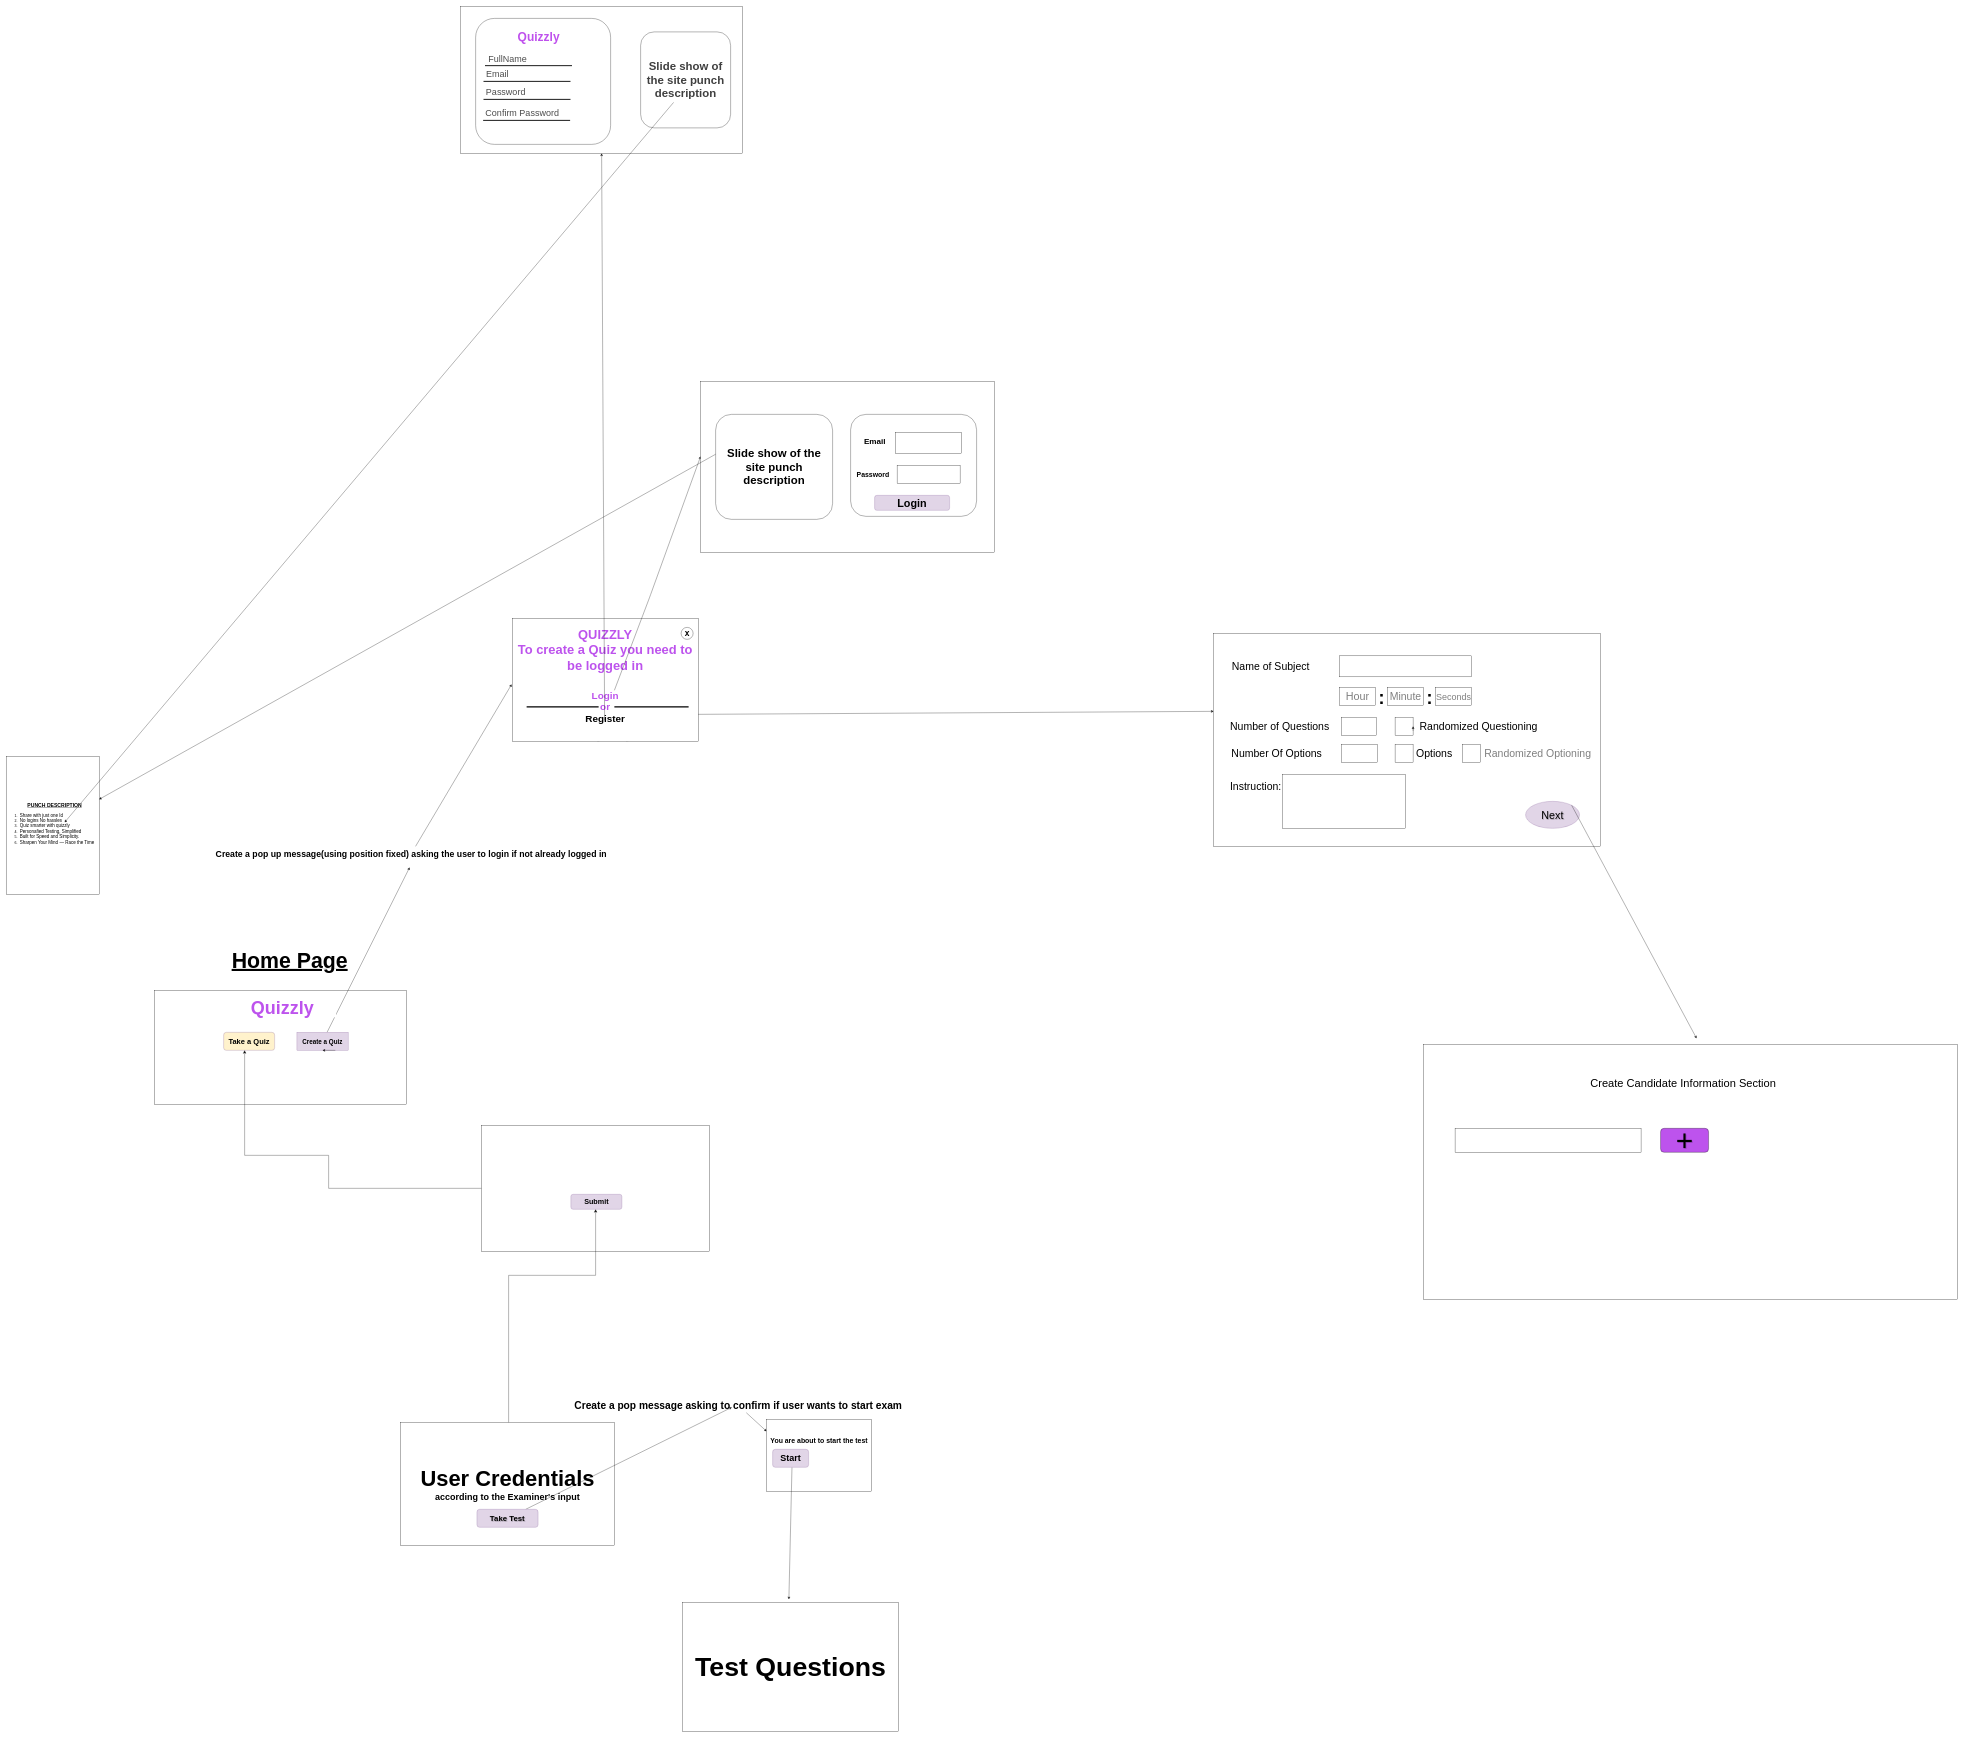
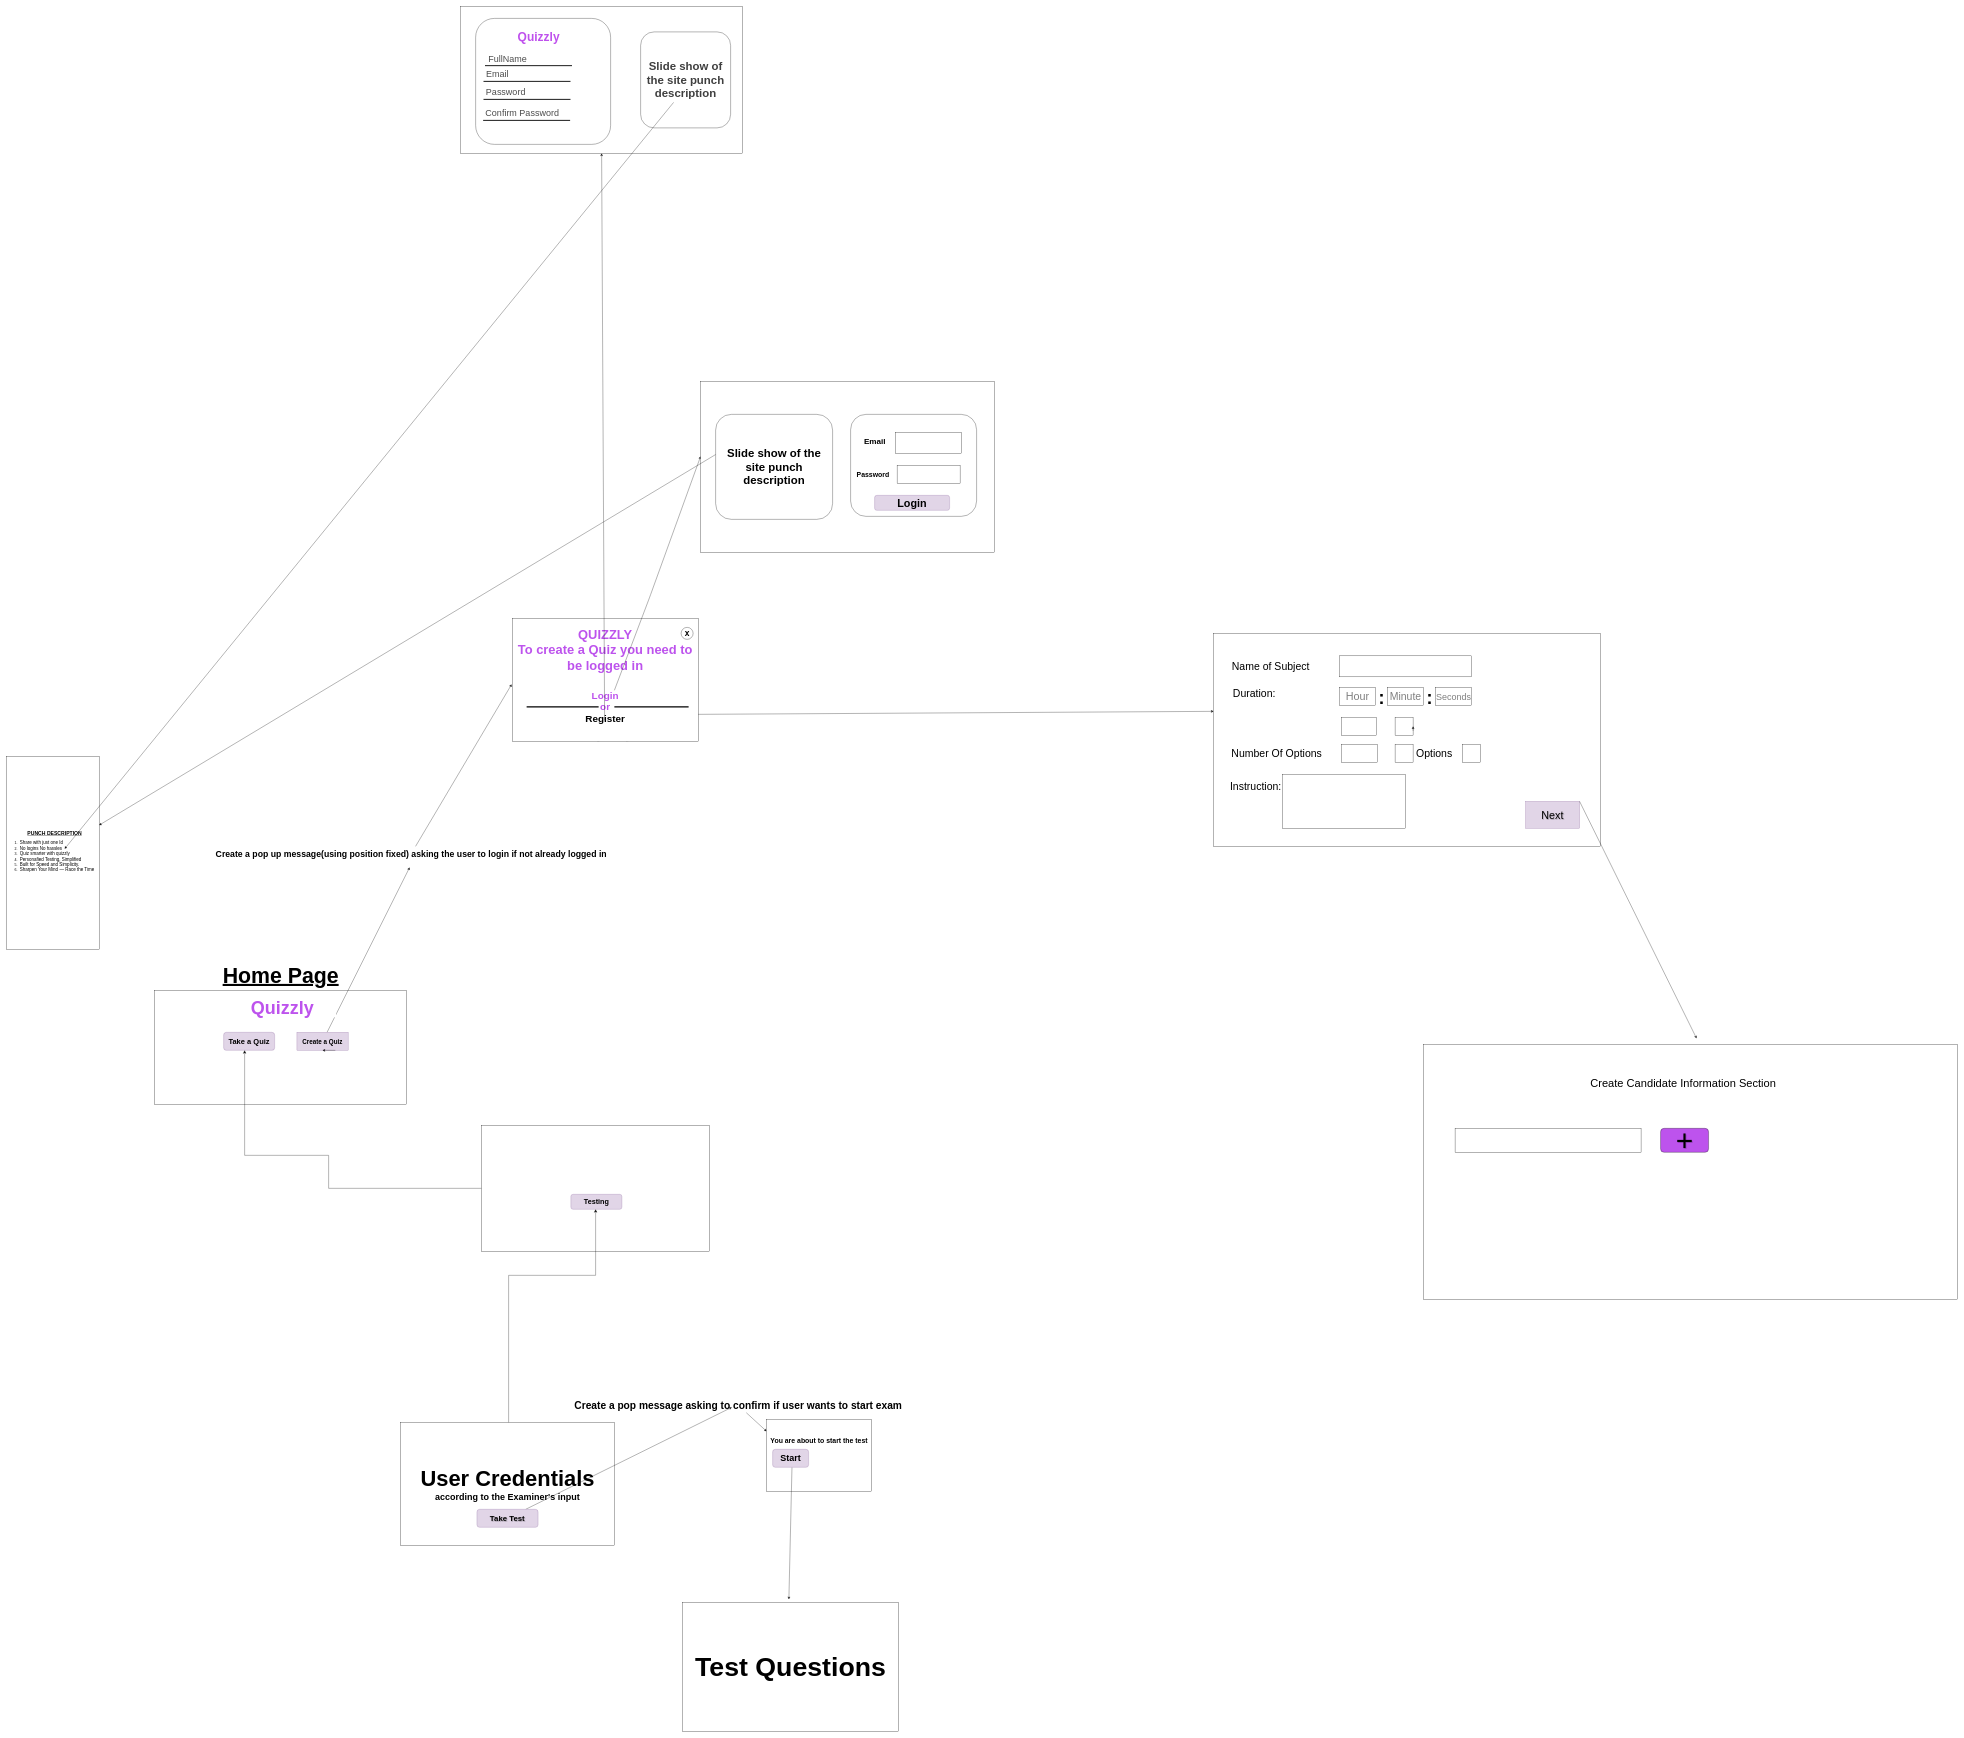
node "Duration:": added
node "Number of Questions": removed
node "Randomized Questioning": removed
node "Randomized Optioning": removed
node "Next": shape ellipse -> rectangle
node "PUNCH DESCRIPTION Share with just one Id No logins No hassles Quiz smarter with quizzly Personafied Testing, Simplified Built for Speed and Simplicity. Sharpen Your Mind — Race the Time": size 93x138 -> 93x194
node "Home Page": moved (290, 960) -> (281, 975)
node "Take a Quiz": fillcolor #fff2cc -> #e1d5e7
node "Submit": label "Submit" -> "Testing"
